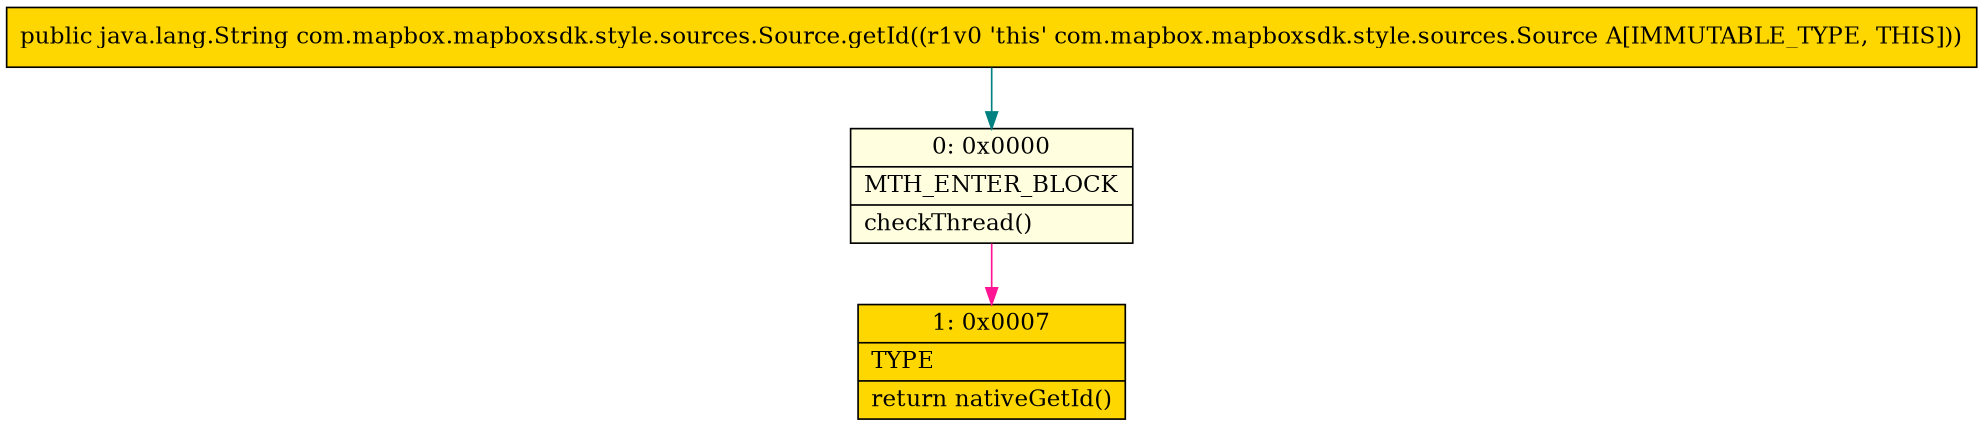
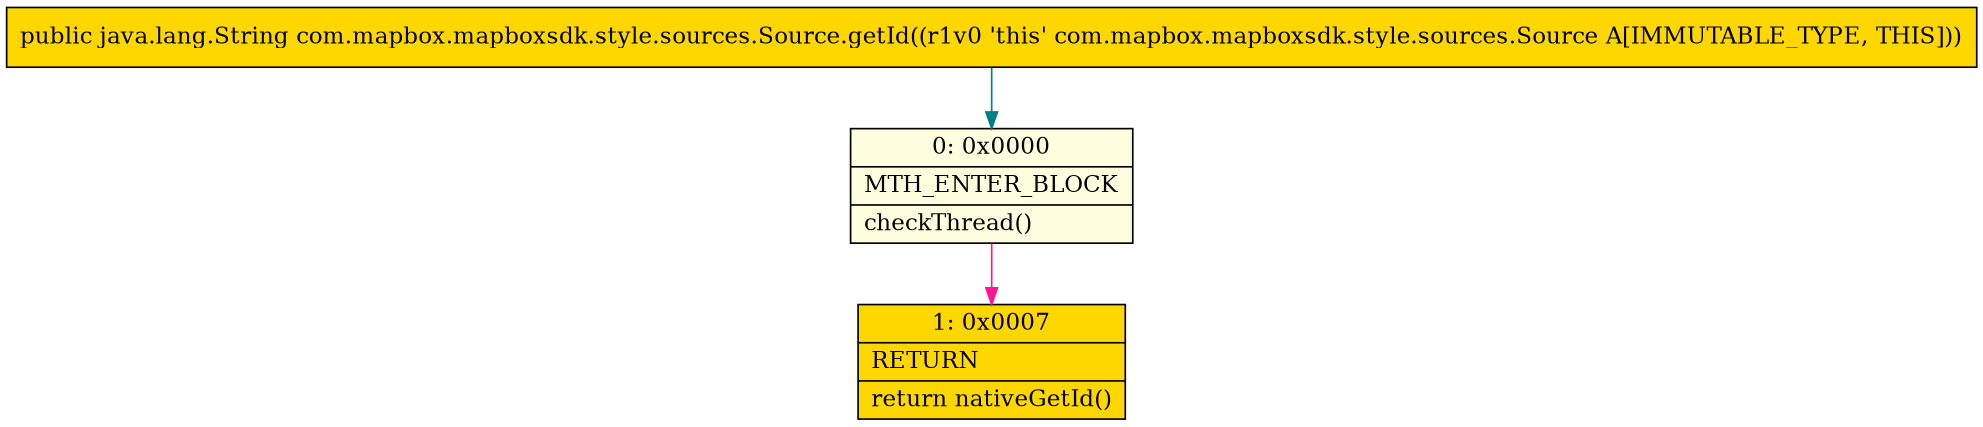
node "1: 0x0007": text "TYPE" -> "RETURN"
